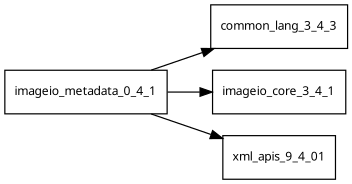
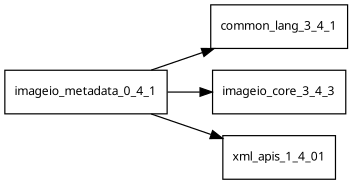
node "common_lang_3_4_3": label "common_lang_3_4_3" -> "common_lang_3_4_1"
node "imageio_core_3_4_1": label "imageio_core_3_4_1" -> "imageio_core_3_4_3"
node "xml_apis_9_4_01": label "xml_apis_9_4_01" -> "xml_apis_1_4_01"
